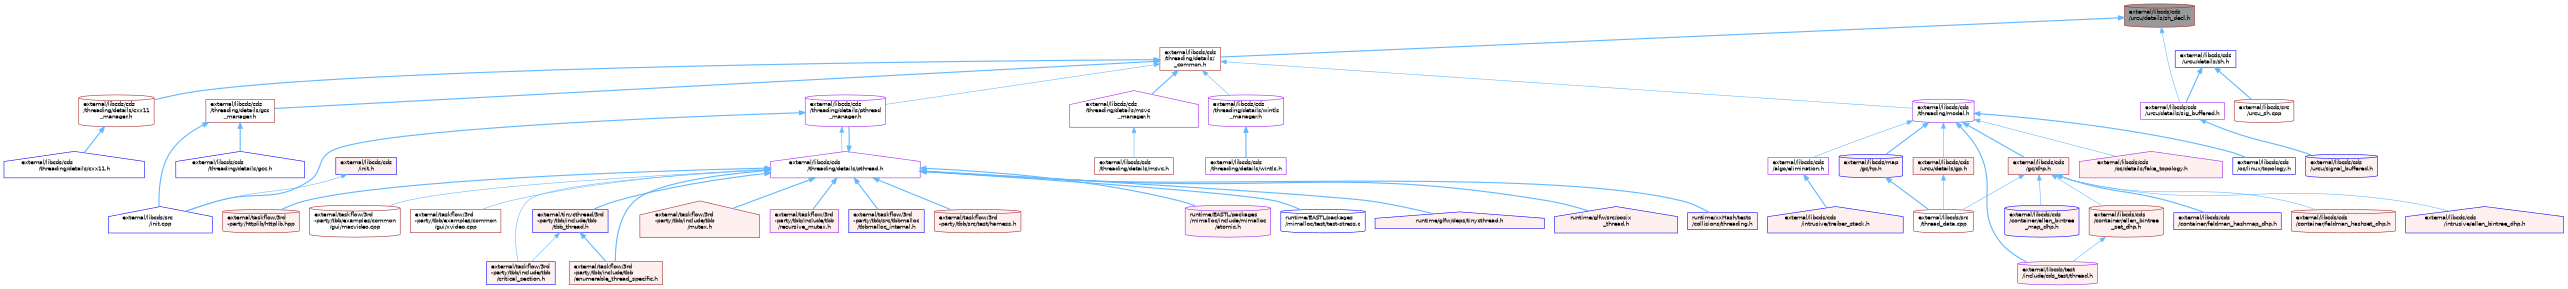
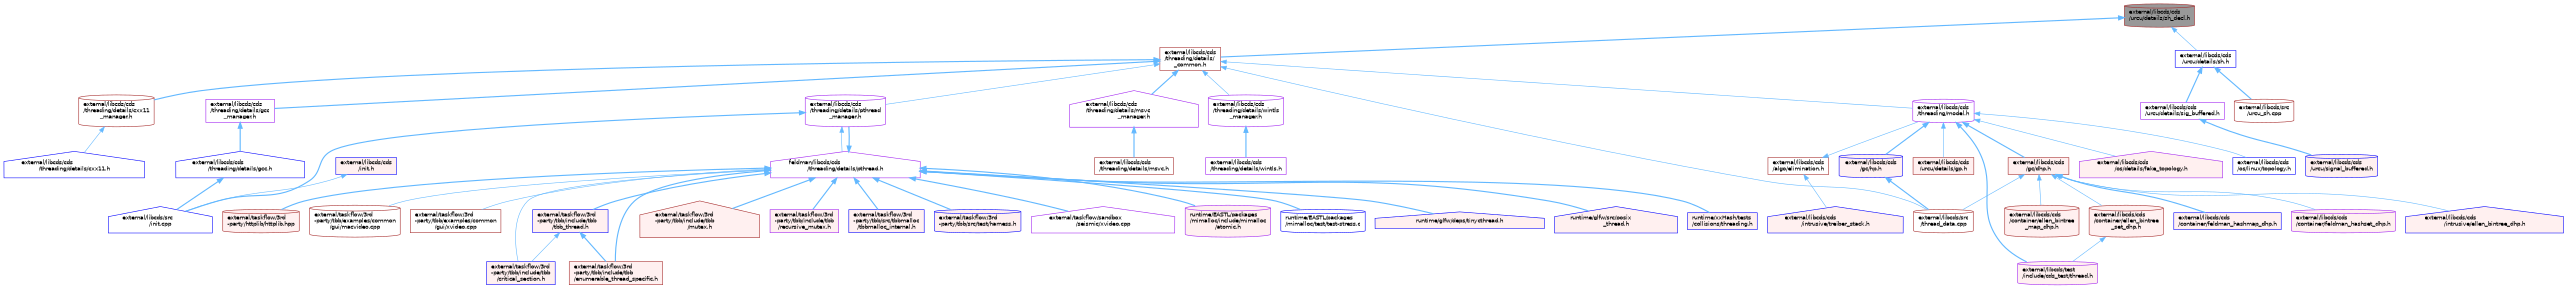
edge "external/libcds/cds /urcu/details/sig_buffered.h" -> "external/libcds/cds /urcu/details/sh_decl.h": now "external/libcds/cds /urcu/details/sh.h" -> "external/libcds/cds /urcu/details/sh_decl.h"
node "external/libcds/cds /threading/details/gcc _manager.h": color brown -> purple
edge "external/libcds/cds /os/linux/topology.h" -> "external/libcds/cds /threading/model.h": style bold -> solid
edge "external/libcds/cds /algo/elimination.h" -> "external/libcds/cds /threading/model.h": reversed
edge "external/libcds/cds /threading/details/cxx11.h" -> "external/libcds/cds /threading/details/cxx11 _manager.h": style bold -> solid
edge "external/libcds/cds /threading/details/msvc.h" -> "external/libcds/cds /threading/details/msvc _manager.h": style solid -> bold
edge "external/libcds/src /init.cpp" -> "external/libcds/cds /threading/details/gcc _manager.h": now "external/libcds/src /init.cpp" -> "external/libcds/cds /threading/details/gcc.h"
node "external/libcds/cds /threading/details/pthread.h": label "external/libcds/cds /threading/details/pthread.h" -> "feldman/libcds/cds /threading/details/pthread.h"
node "external/libcds/cds /algo/elimination.h": color purple -> brown
node "external/libcds/map /gc/hp.h": label "external/libcds/map /gc/hp.h" -> "external/libcds/cds /gc/hp.h"
edge "external/libcds/cds /intrusive/treiber_stack.h" -> "external/libcds/cds /algo/elimination.h": style bold -> solid
edge "external/libcds/src /thread_data.cpp" -> "external/libcds/cds /urcu/details/gp.h": now "external/libcds/src /thread_data.cpp" -> "external/libcds/cds /threading/details/ _common.h"
node "external/tinycthread/3rd -party/tbb/include/tbb /tbb_thread.h": label "external/tinycthread/3rd -party/tbb/include/tbb /tbb_thread.h" -> "external/taskflow/3rd -party/tbb/include/tbb /tbb_thread.h"
node "external/taskflow/3rd -party/tbb/src/test/harness.h": color brown -> blue
node "external/taskflow/sandbox /seismic/xvideo.cpp": added
node "external/libcds/cds /container/ellen_bintree _map_dhp.h": color blue -> brown
node "external/libcds/cds /container/feldman_hashset_dhp.h": color brown -> purple
